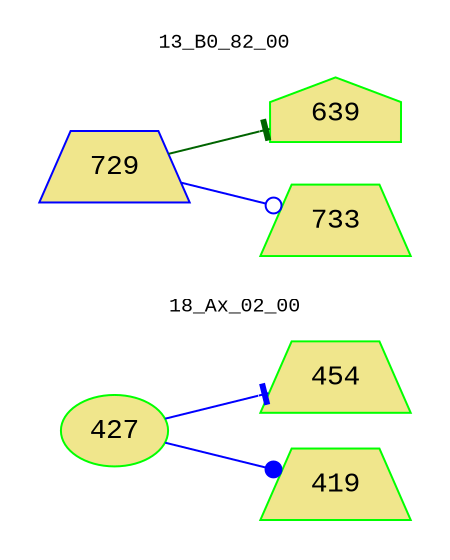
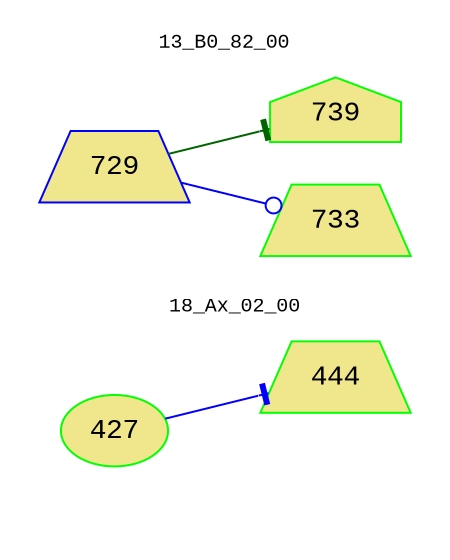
node "639": label "639" -> "739"
node "454": label "454" -> "444"
node "419": removed
